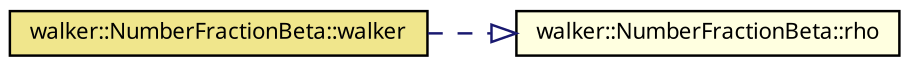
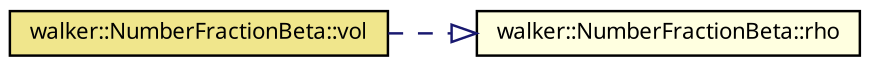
node "walker::NumberFractionBeta::walker": label "walker::NumberFractionBeta::walker" -> "walker::NumberFractionBeta::vol"
